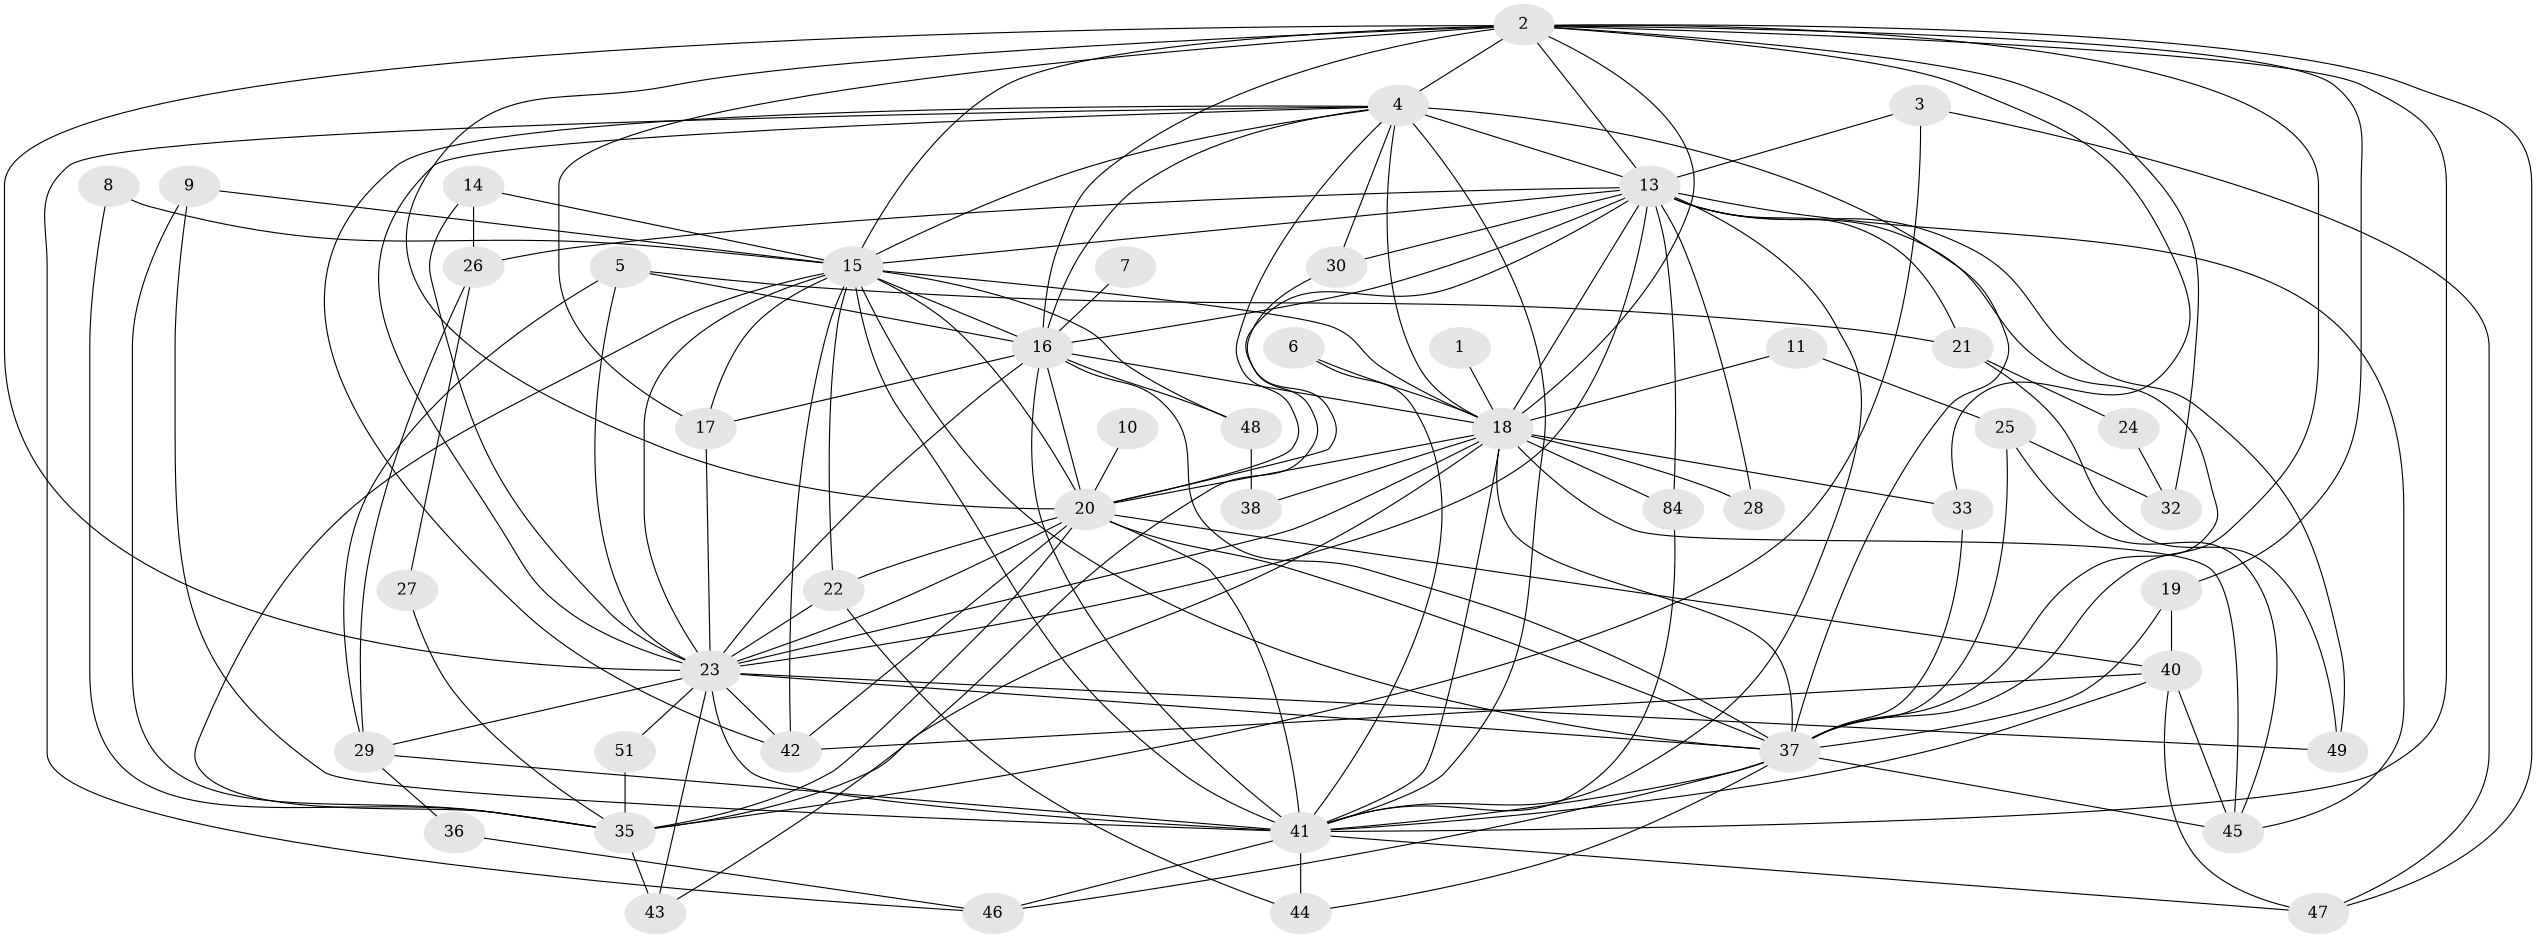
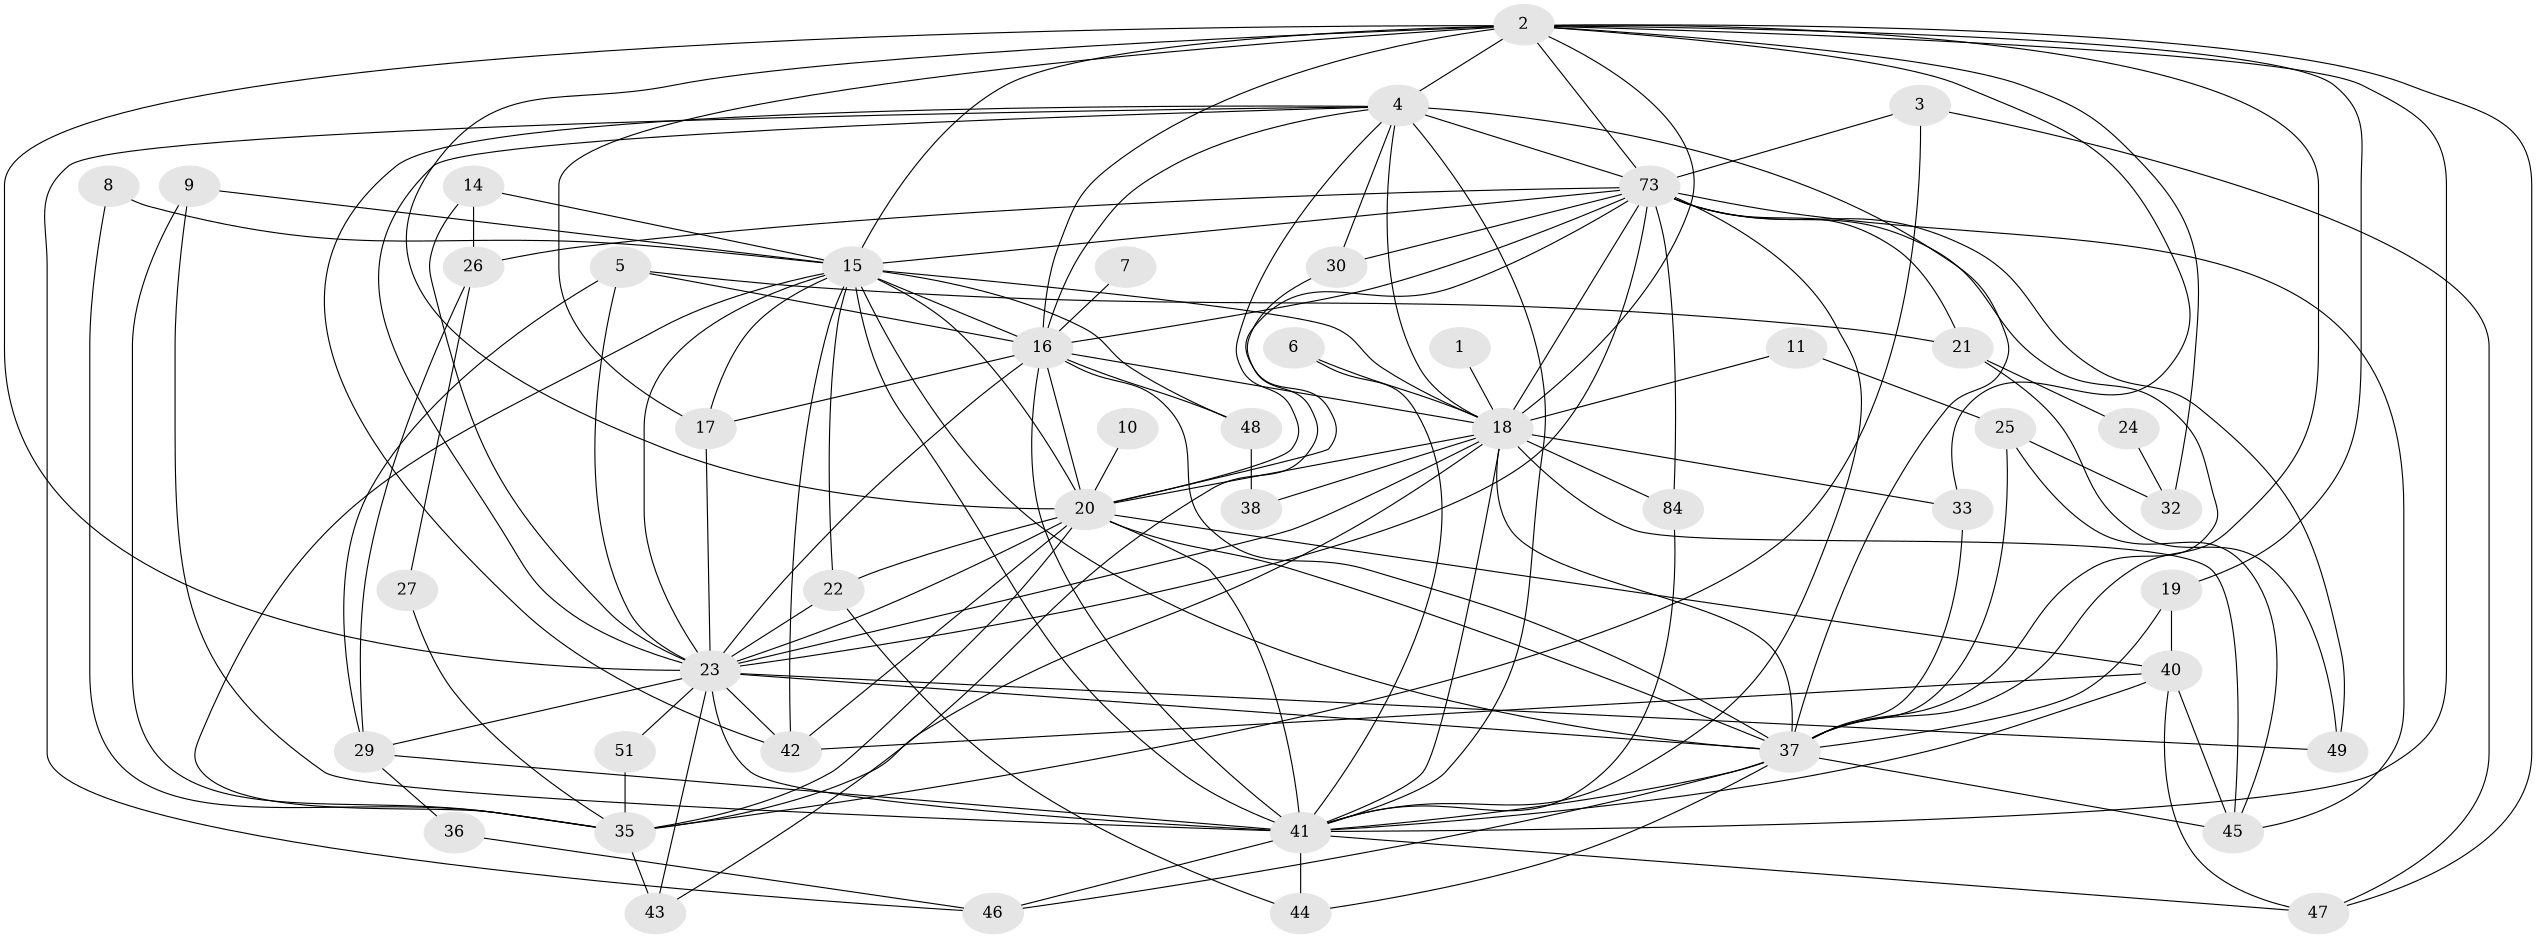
edge "4" -- "15": removed
node "13": label "13" -> "73"
node "28": removed
